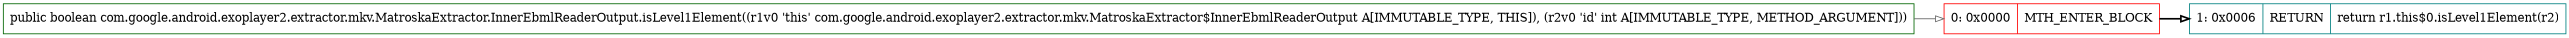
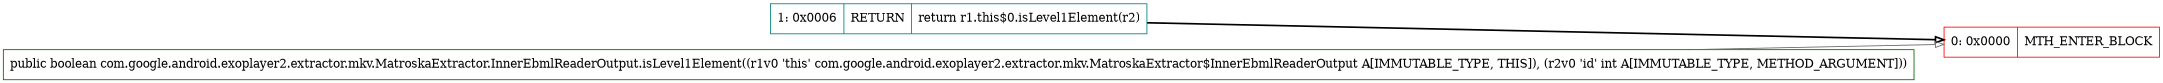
edge "0: 0x0000" -> "1: 0x0006": reversed
